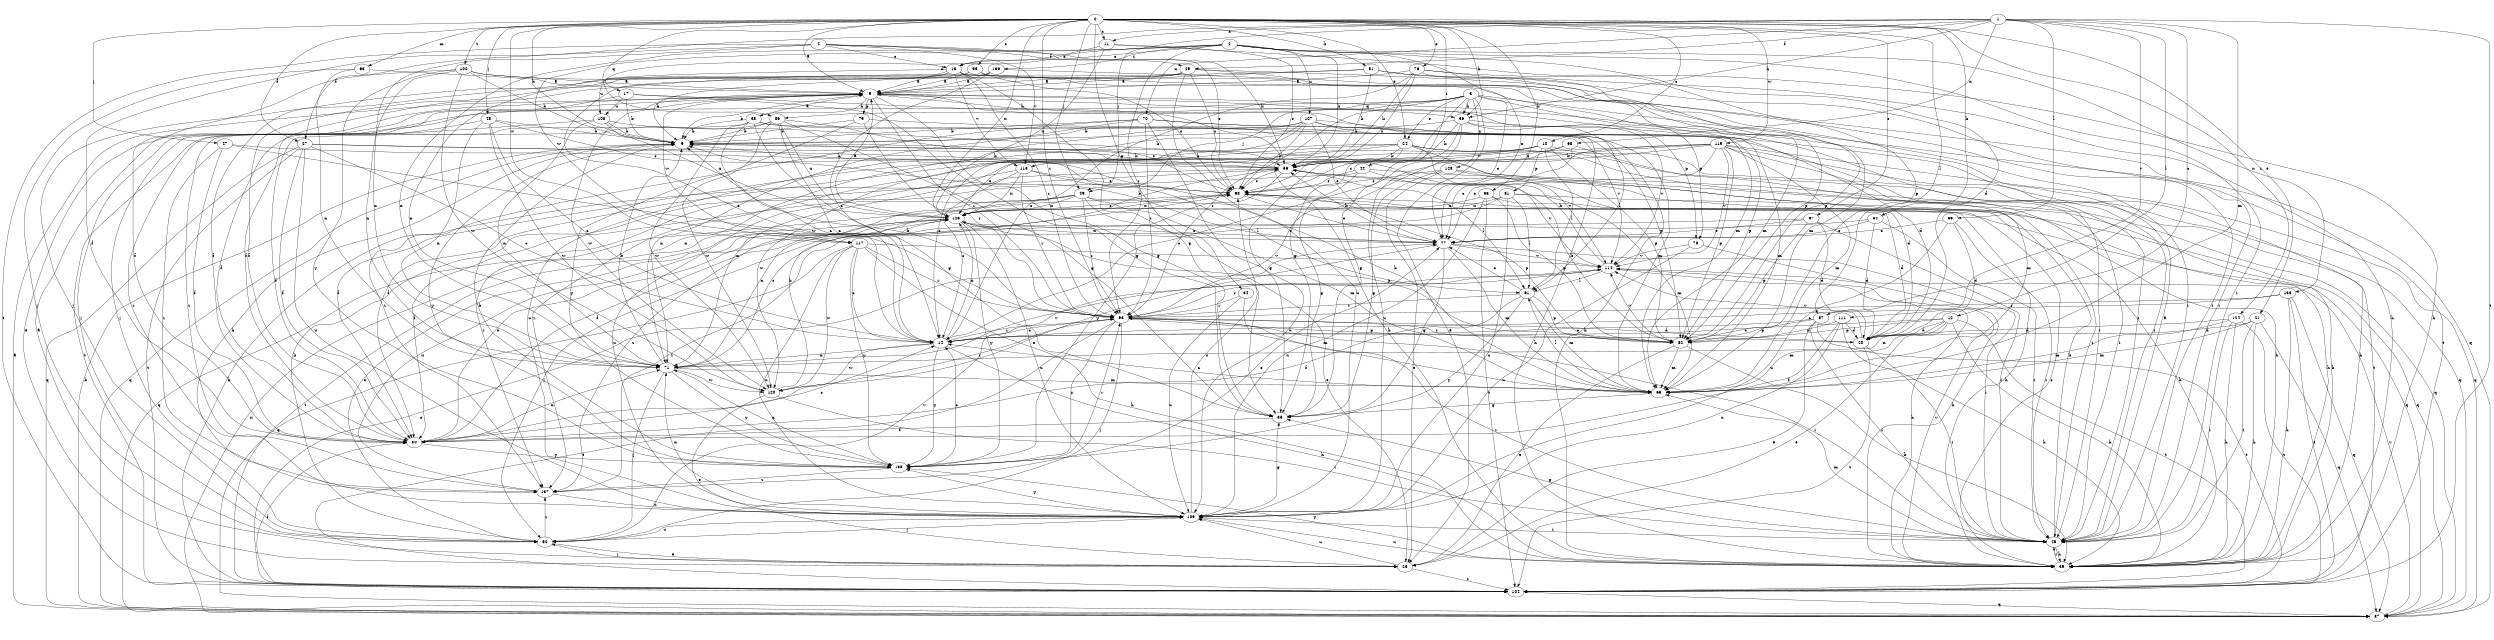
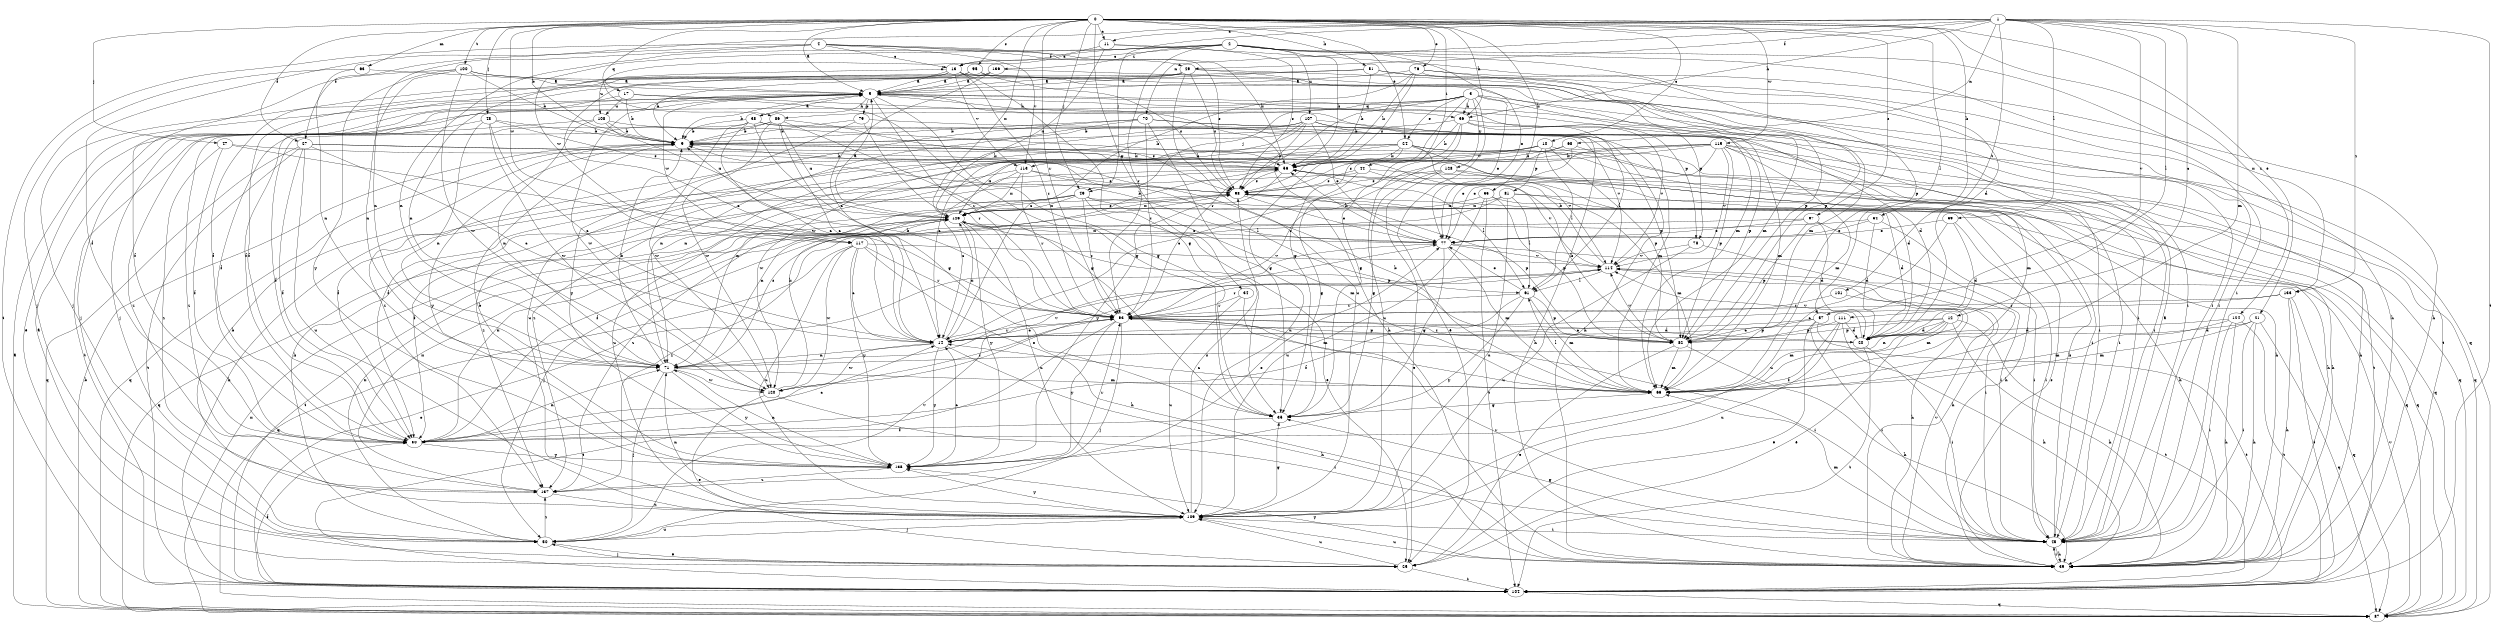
edge "1" -> "133": added, label "z"
node "101": added
edge "111" -> "82": label "x" -> "p"
